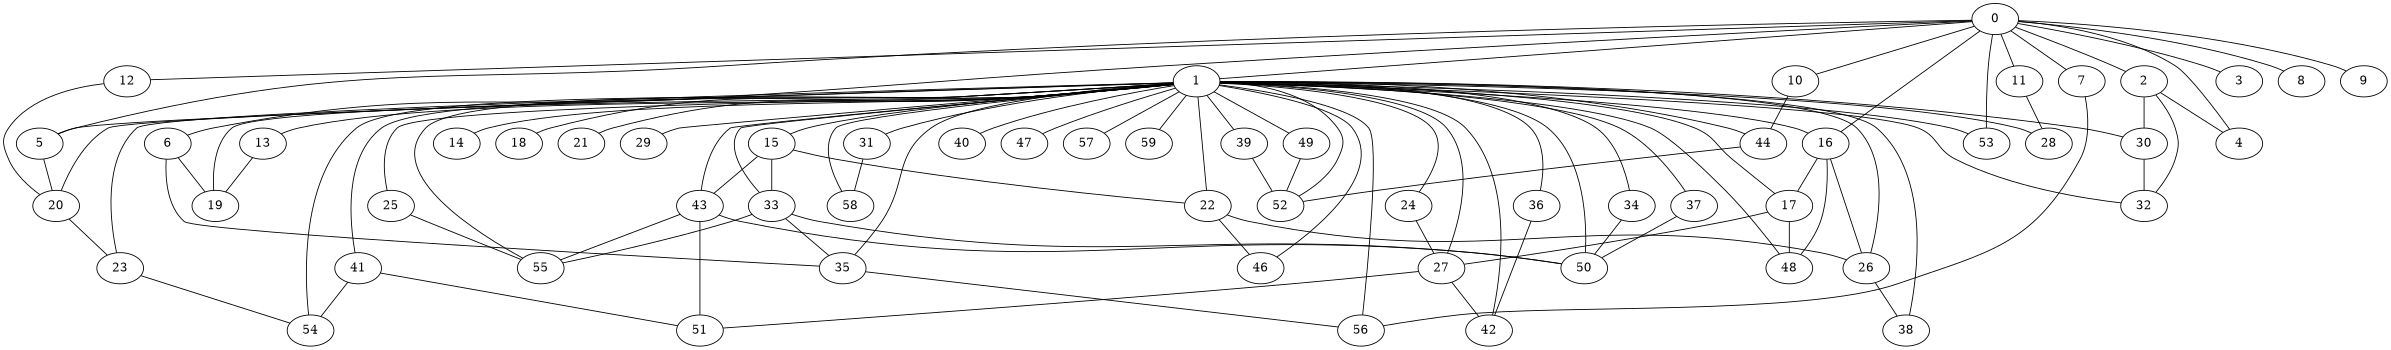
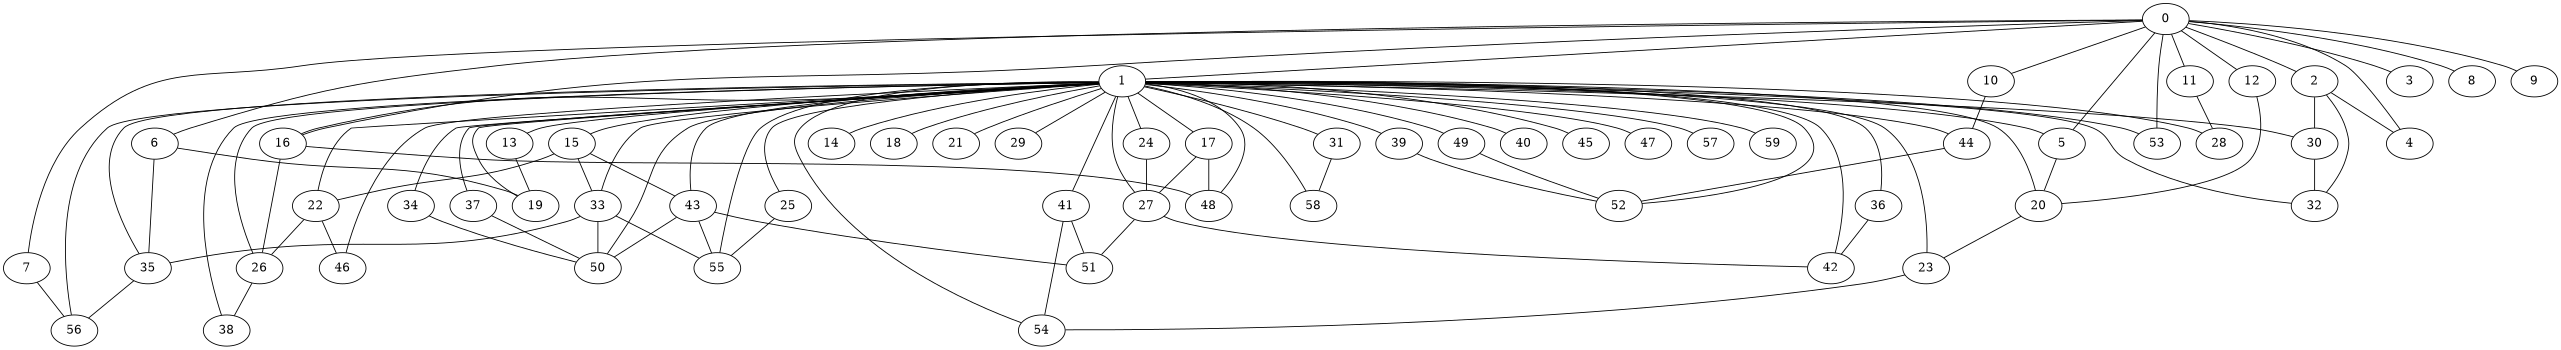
node "45": added
edge "16" -- "17": removed
